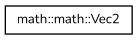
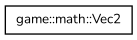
node "math::math::Vec2": label "math::math::Vec2" -> "game::math::Vec2"
